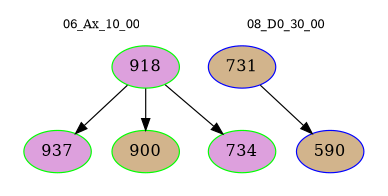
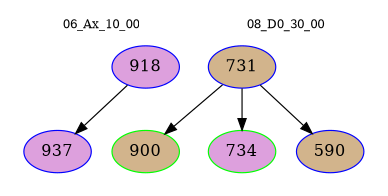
node "918": color green -> blue
edge "918" -> "734": now "731" -> "734"
edge "918" -> "900": now "731" -> "900"
node "937": color green -> blue
